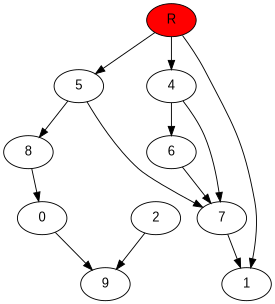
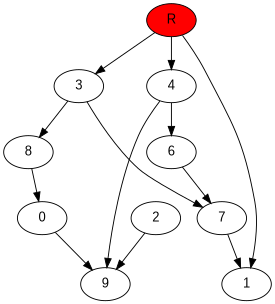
node "5": label "5" -> "3"
edge "4" -> "7": now "4" -> "9"
